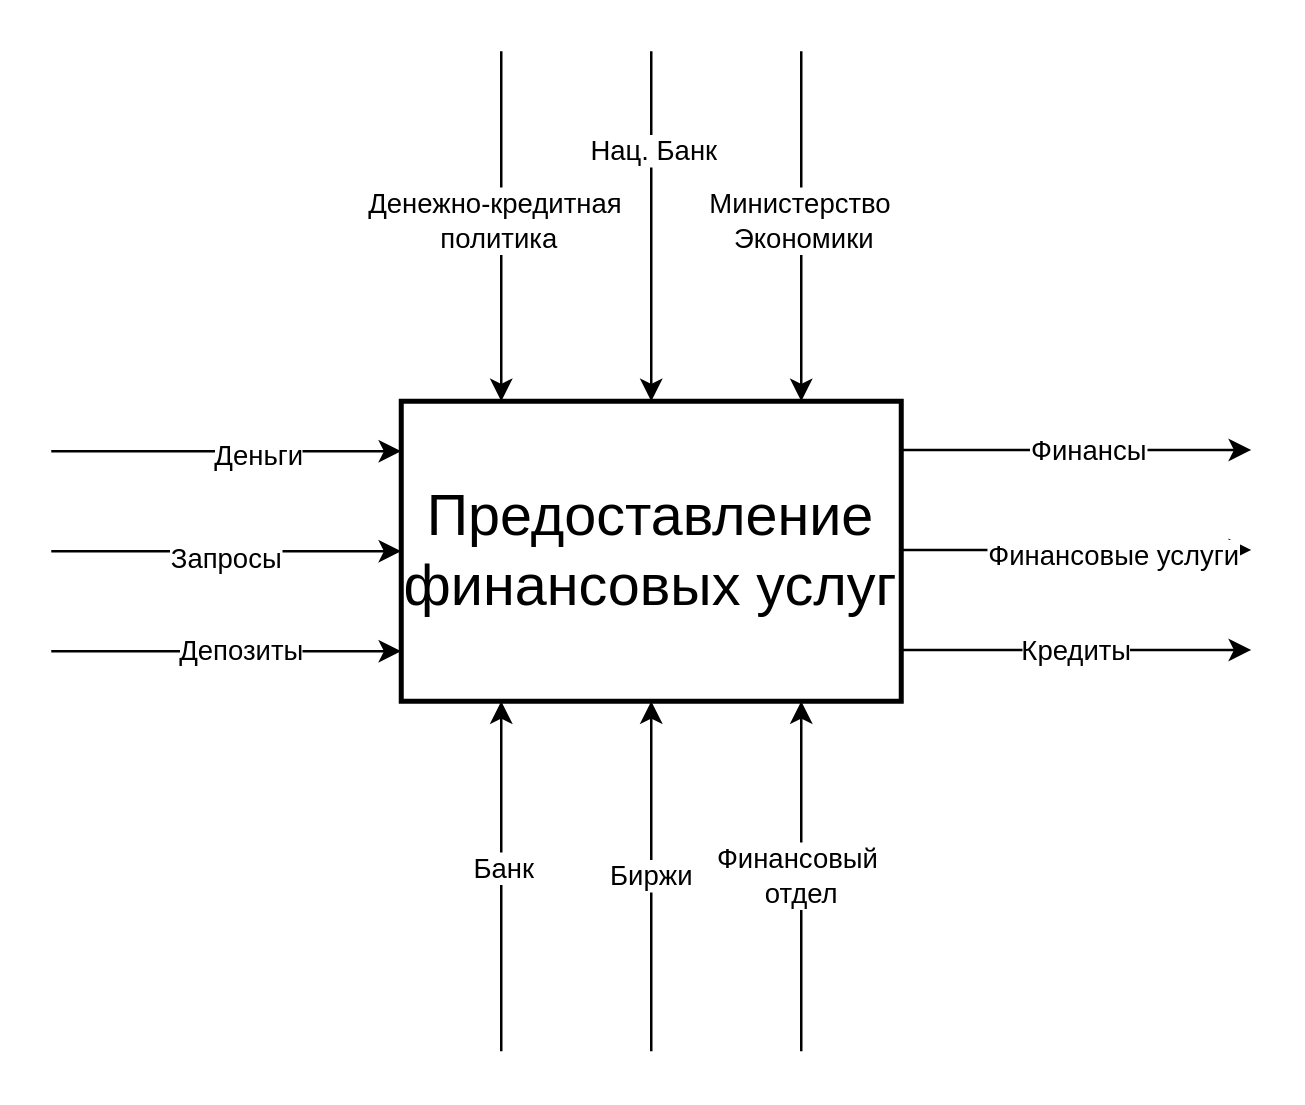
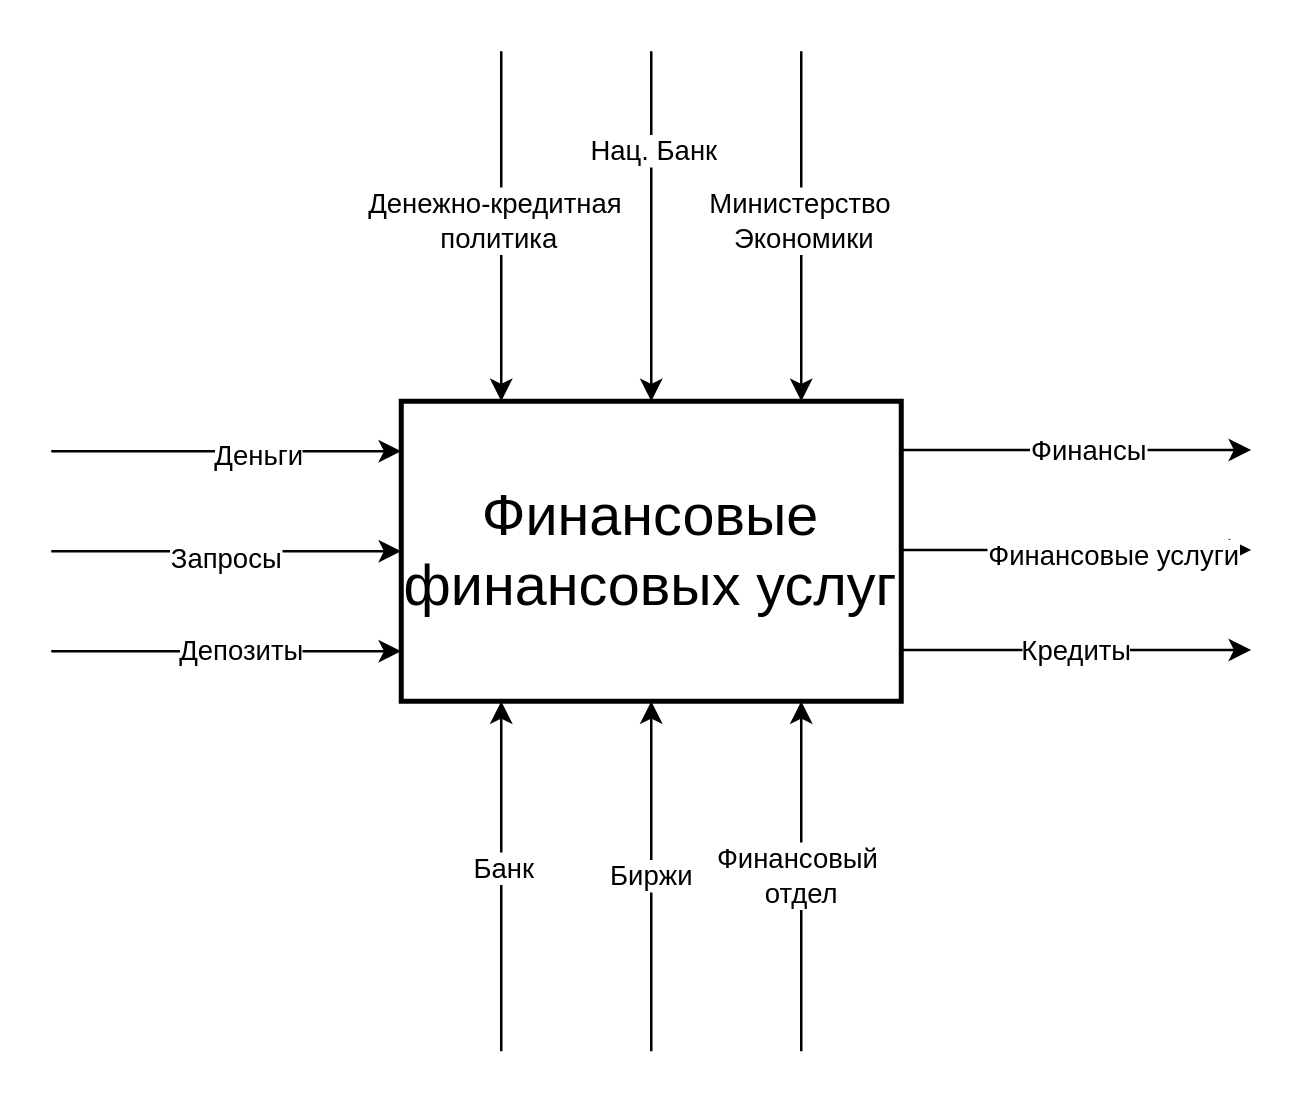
node "Предоставление финансовых услуг": label "Предоставление финансовых услуг" -> "Финансовые финансовых услуг"
